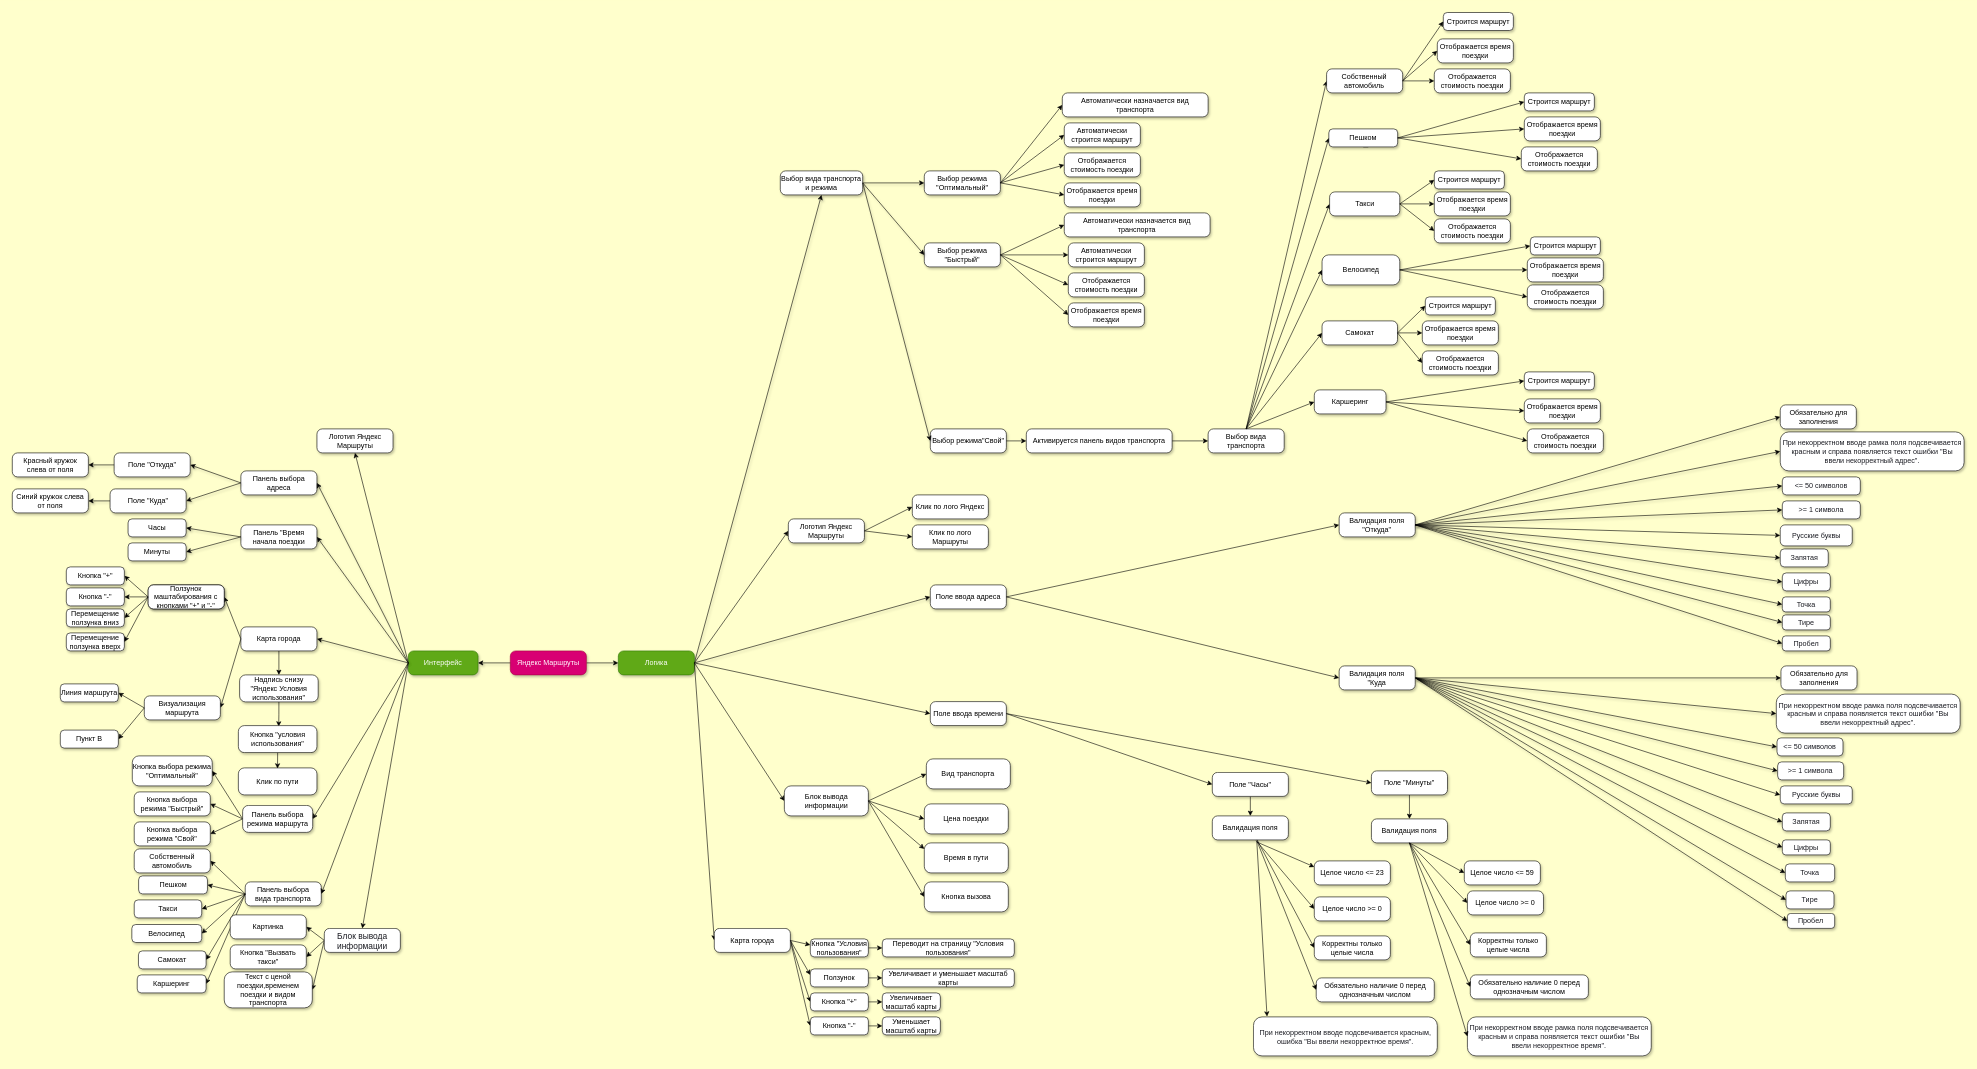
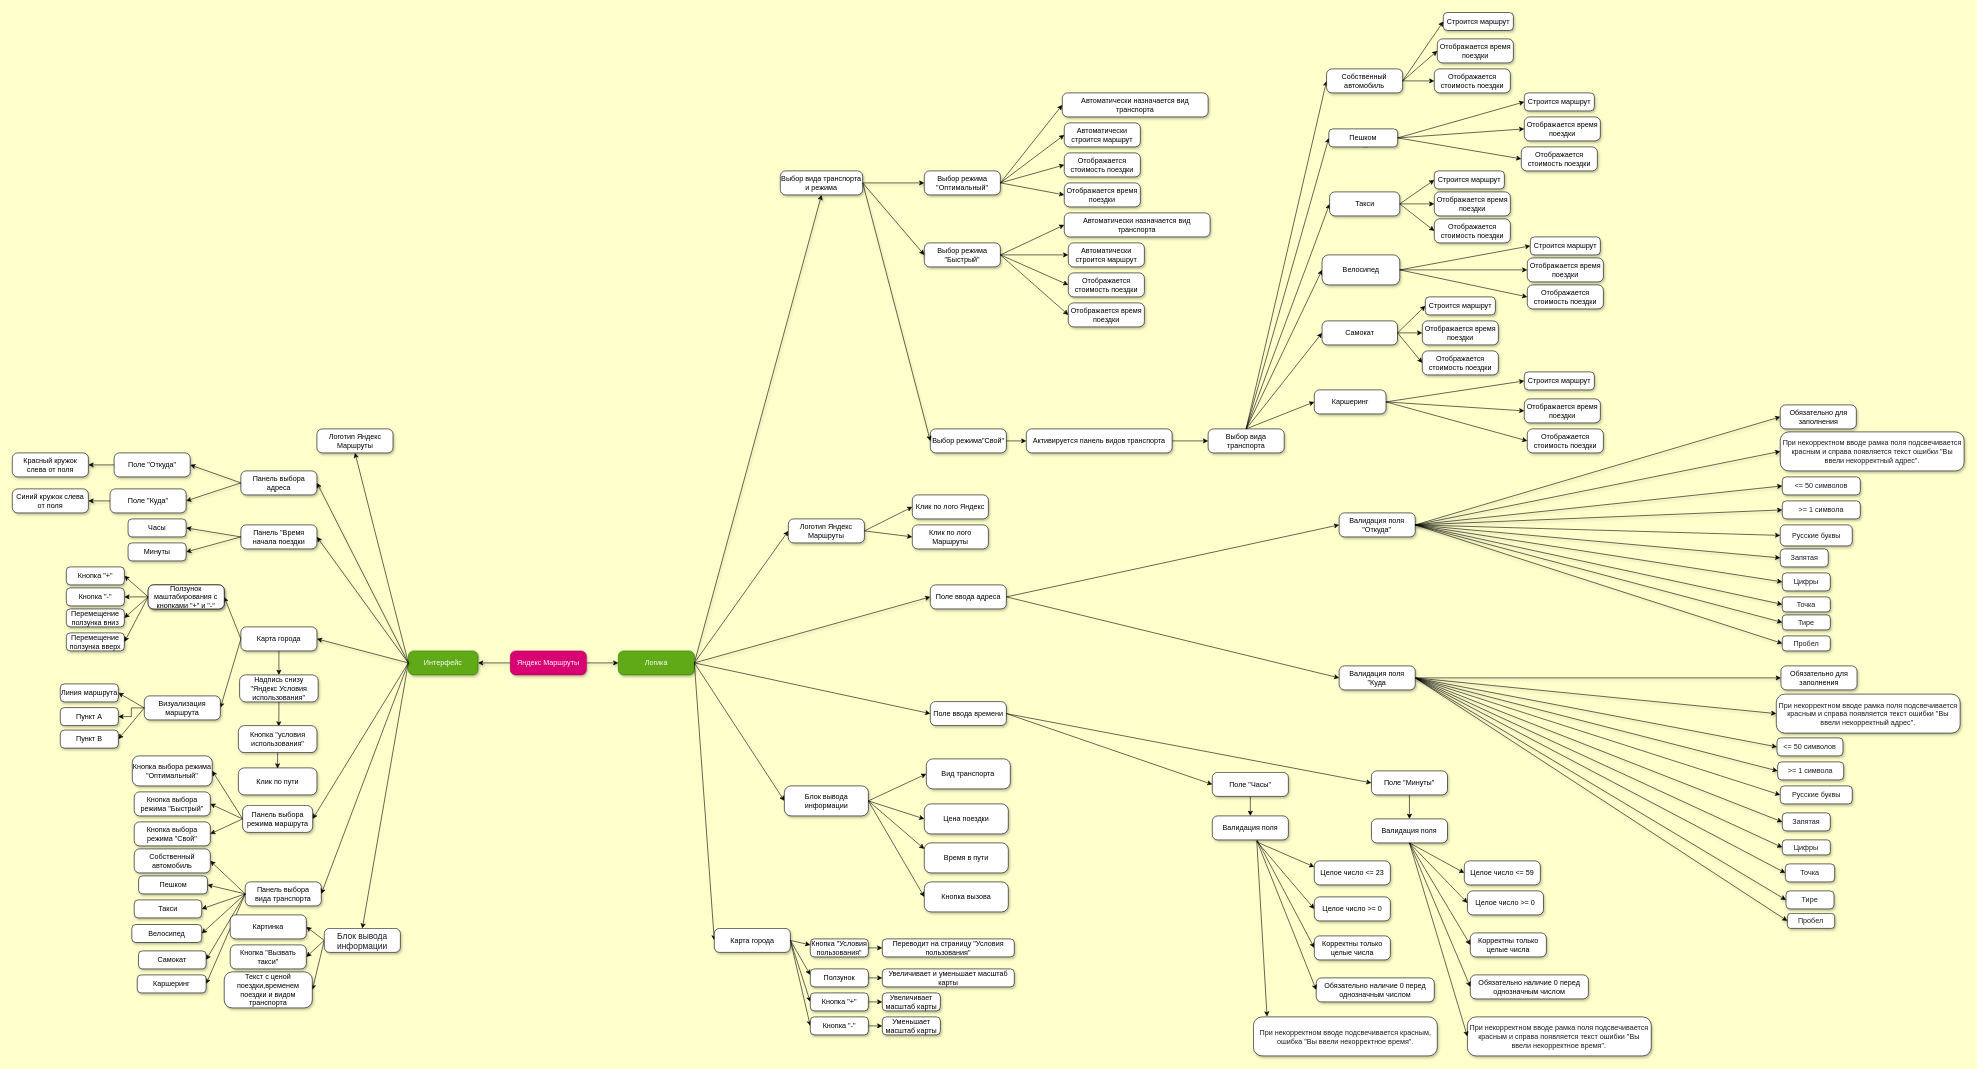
node "Пункт А": added
edge "Визуализация маршрута" -> "Пункт А": added
